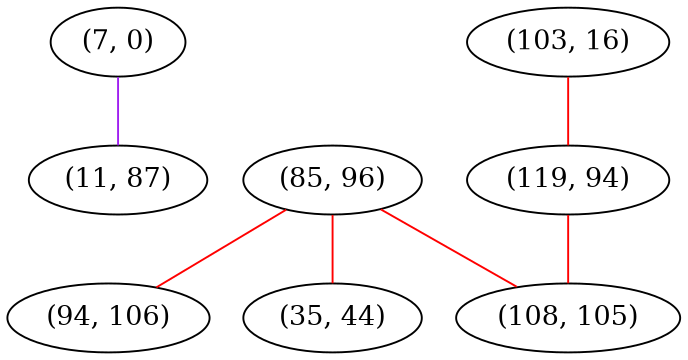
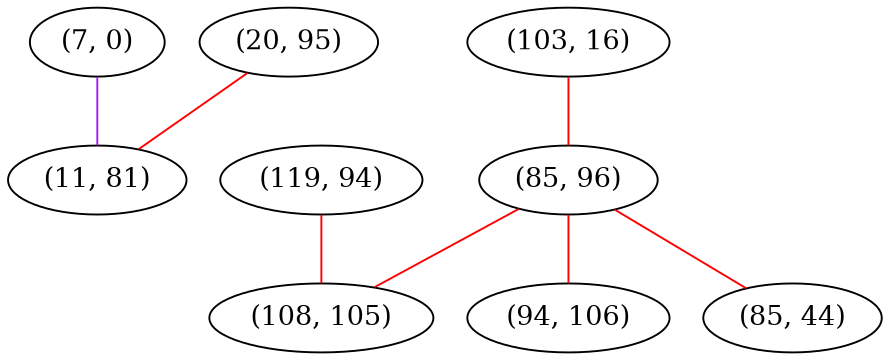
node "(20, 95)": added
edge "(103, 16)" -- "(119, 94)": now "(103, 16)" -- "(85, 96)"
node "(11, 87)": label "(11, 87)" -> "(11, 81)"
node "(35, 44)": label "(35, 44)" -> "(85, 44)"
